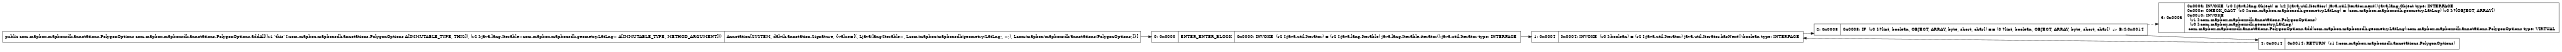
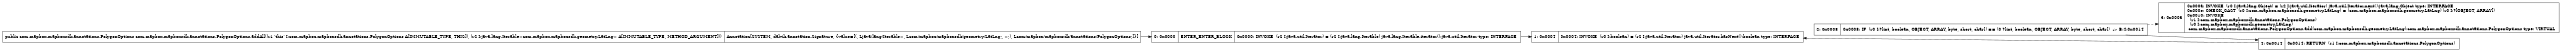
edge "1: 0x0004" -> "2: 0x0008": removed
